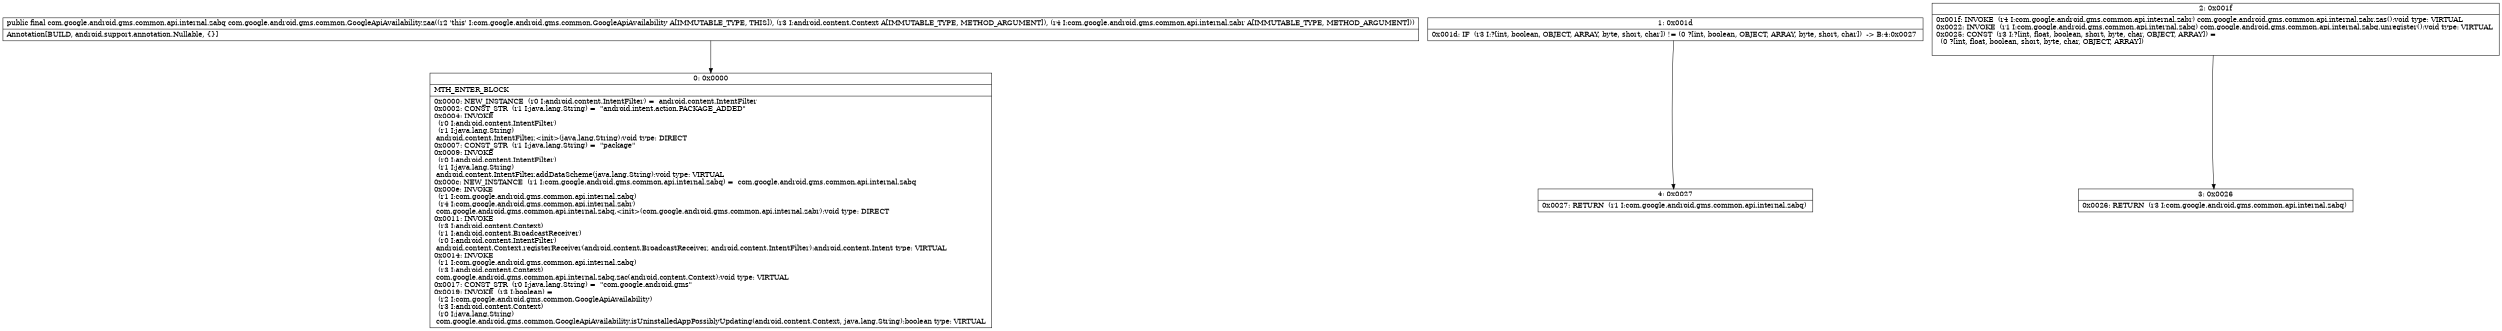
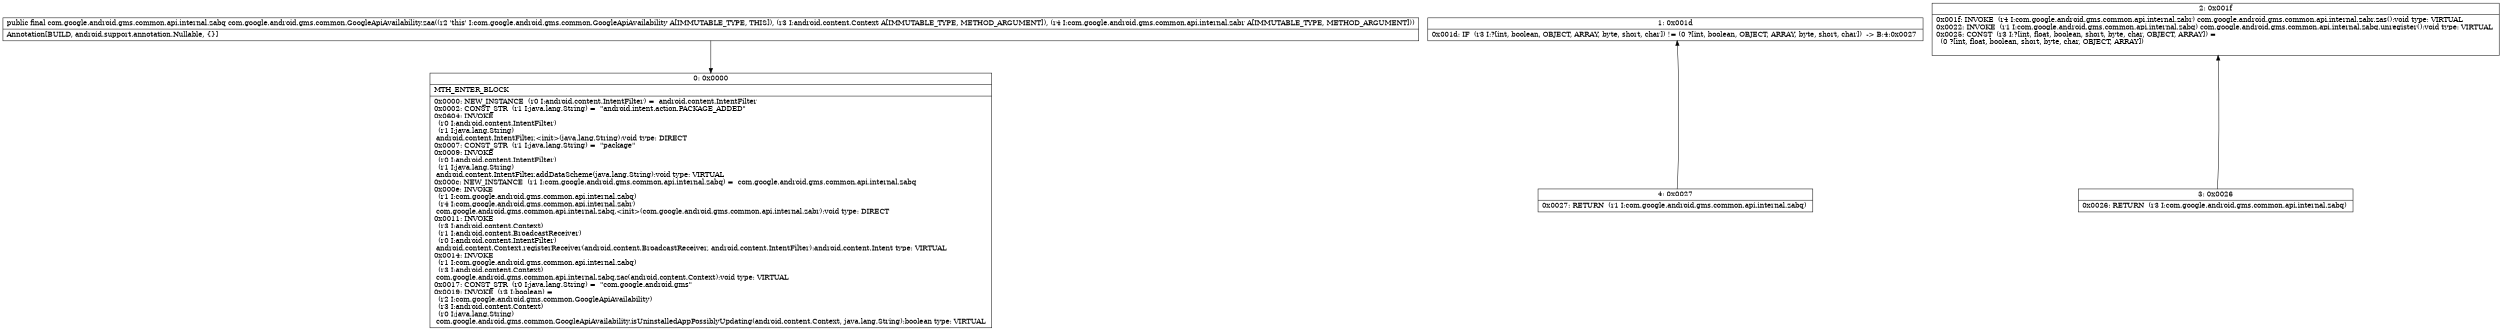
edge "1: 0x001d" -> "4: 0x0027": reversed
node "0: 0x0000": text "0x0004: INVOKE" -> "0x0604: INVOKE"
edge "2: 0x001f" -> "3: 0x0026": reversed
